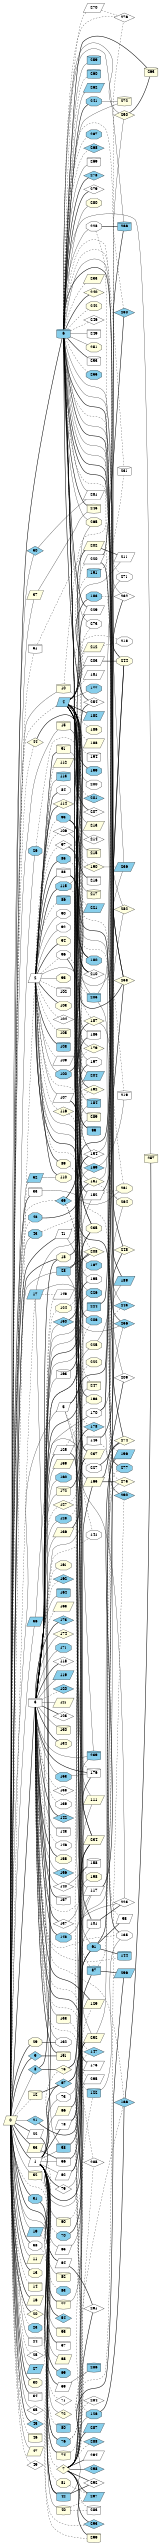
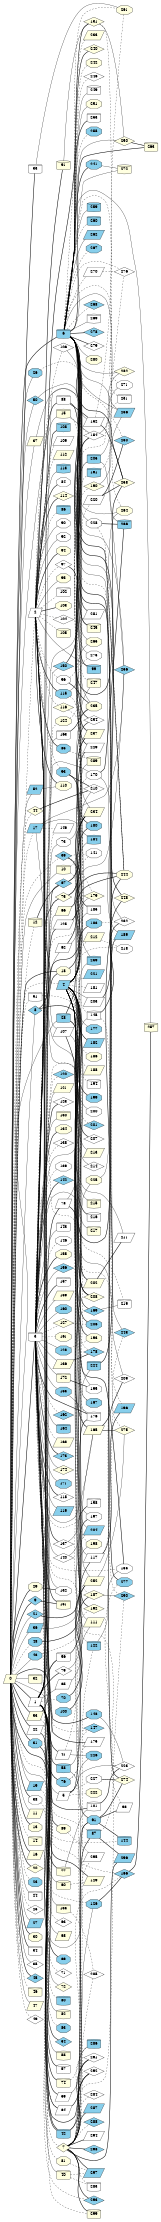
edge "2" -- "100": removed
edge "3" -- "239": now "3" -- "165"
node "63": added
